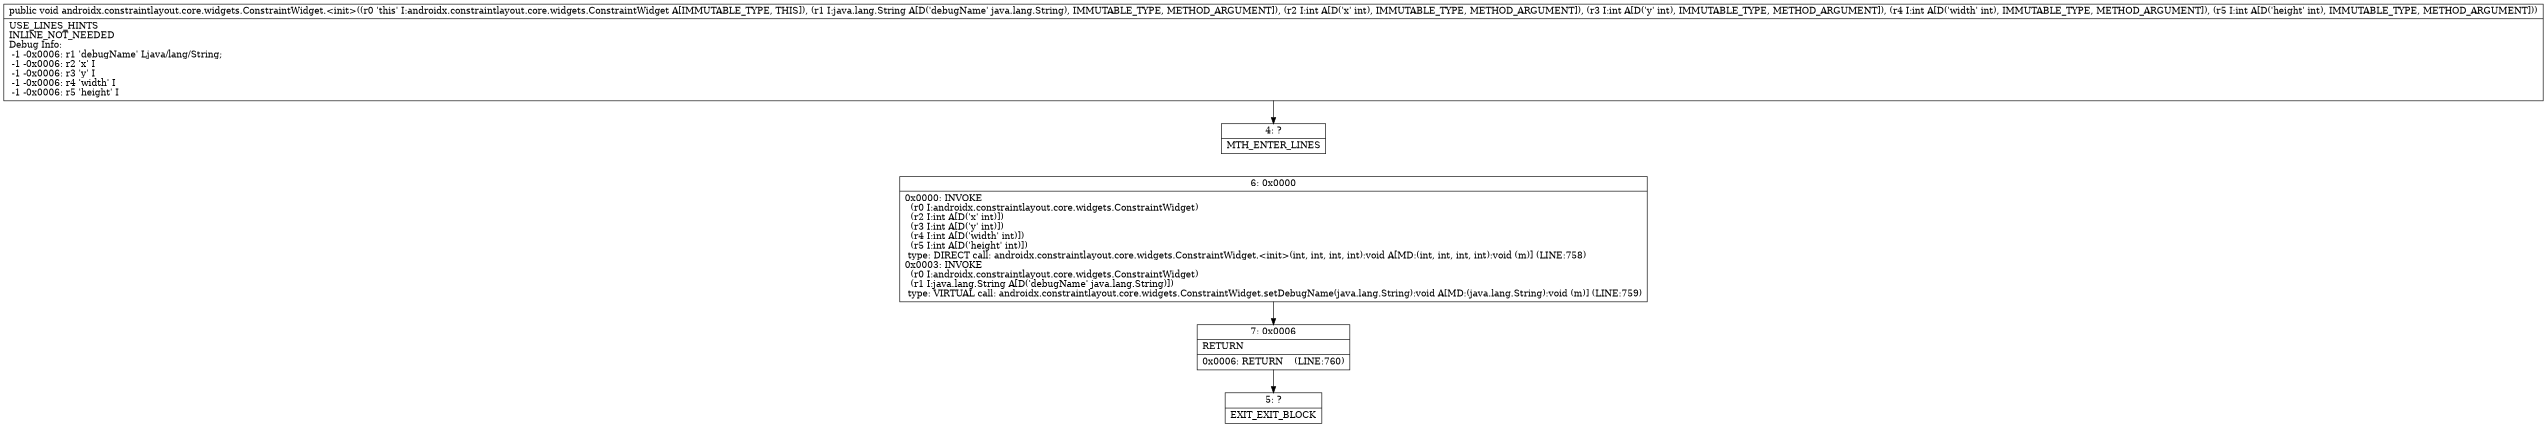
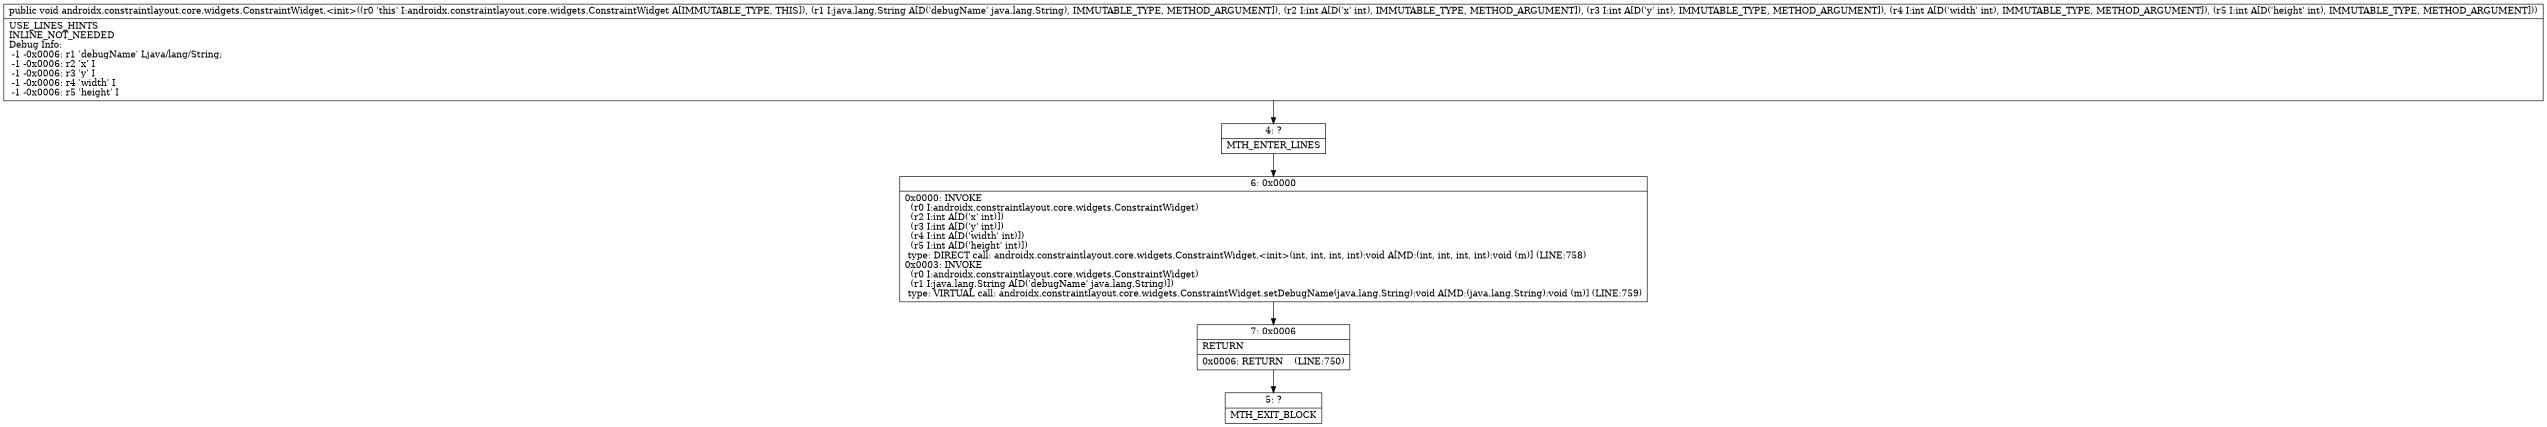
edge "4: ?" -> "6: 0x0000": added
node "7: 0x0006": text "0x0006: RETURN    (LINE:760)" -> "0x0006: RETURN    (LINE:750)"
node "5: ?": text "EXIT_EXIT_BLOCK" -> "MTH_EXIT_BLOCK"
